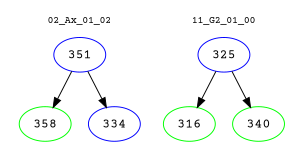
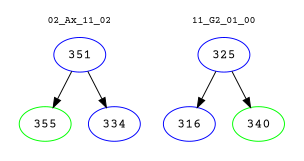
cluster "02_Ax_01_02": label "02_Ax_01_02" -> "02_Ax_11_02"
node "358": label "358" -> "355"
node "316": color green -> blue
